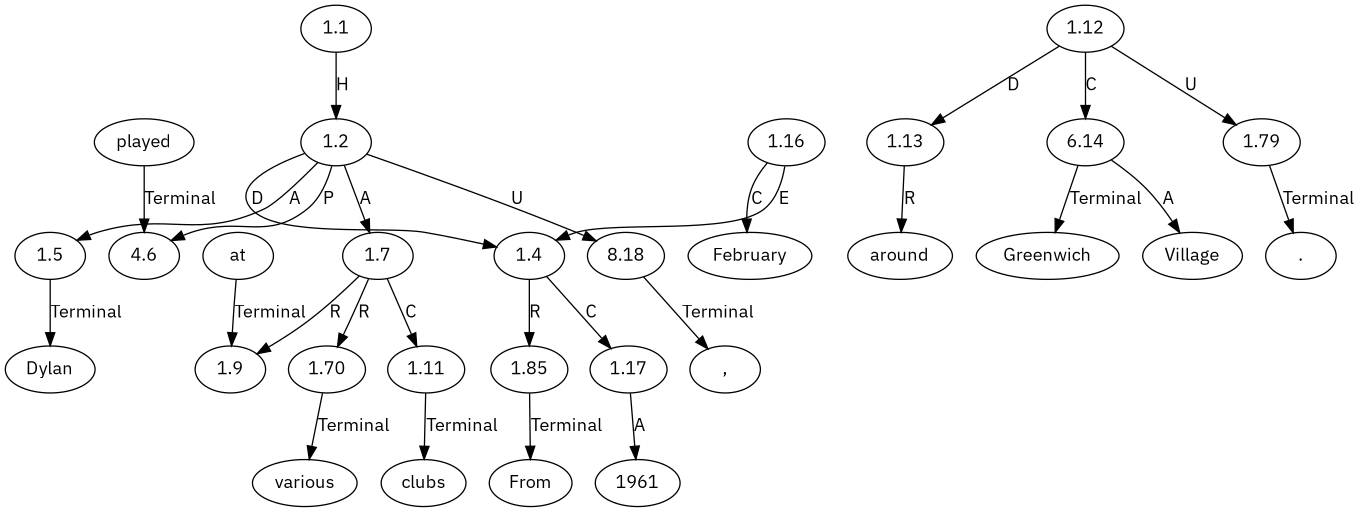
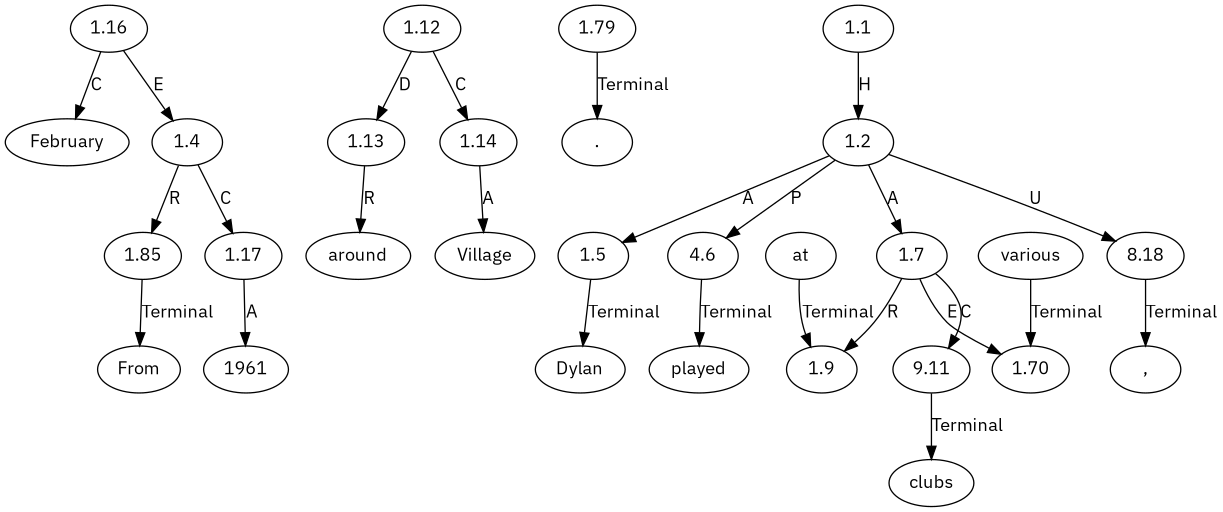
edge "1.12" -> "1.79": removed, label "U"
node "6.14": label "6.14" -> "1.14"
edge "played" -> "4.6": reversed
edge "1.2" -> "1.4": removed, label "D"
node "Greenwich": removed
edge "1.7" -> "1.70": label "R" -> "E"
node "1.11": label "1.11" -> "9.11"
edge "1.70" -> "various": reversed
